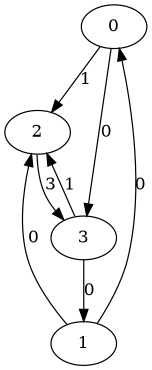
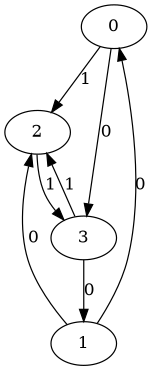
edge "2" -> "3": label "3" -> "1"
